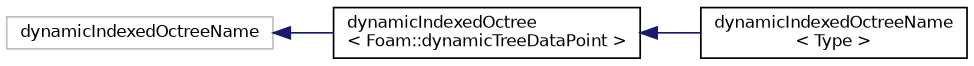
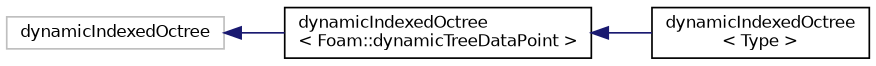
node "dynamicIndexedOctreeName": label "dynamicIndexedOctreeName" -> "dynamicIndexedOctree"
node "dynamicIndexedOctreeName < Type >": label "dynamicIndexedOctreeName < Type >" -> "dynamicIndexedOctree < Type >"
